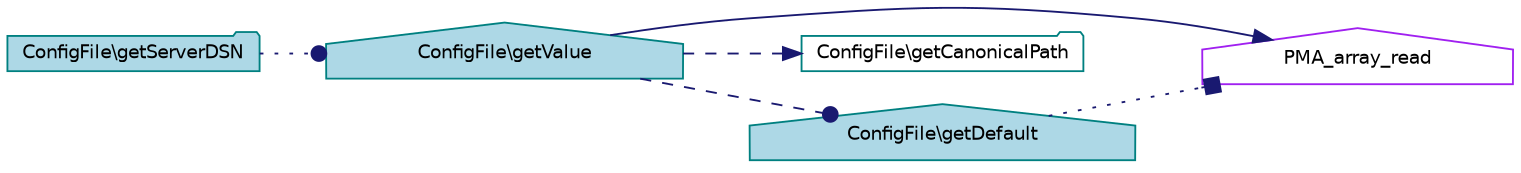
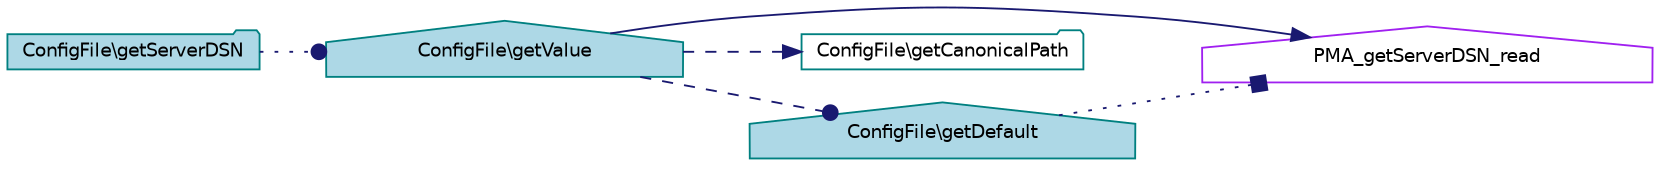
node "PMA_array_read": label "PMA_array_read" -> "PMA_getServerDSN_read"
